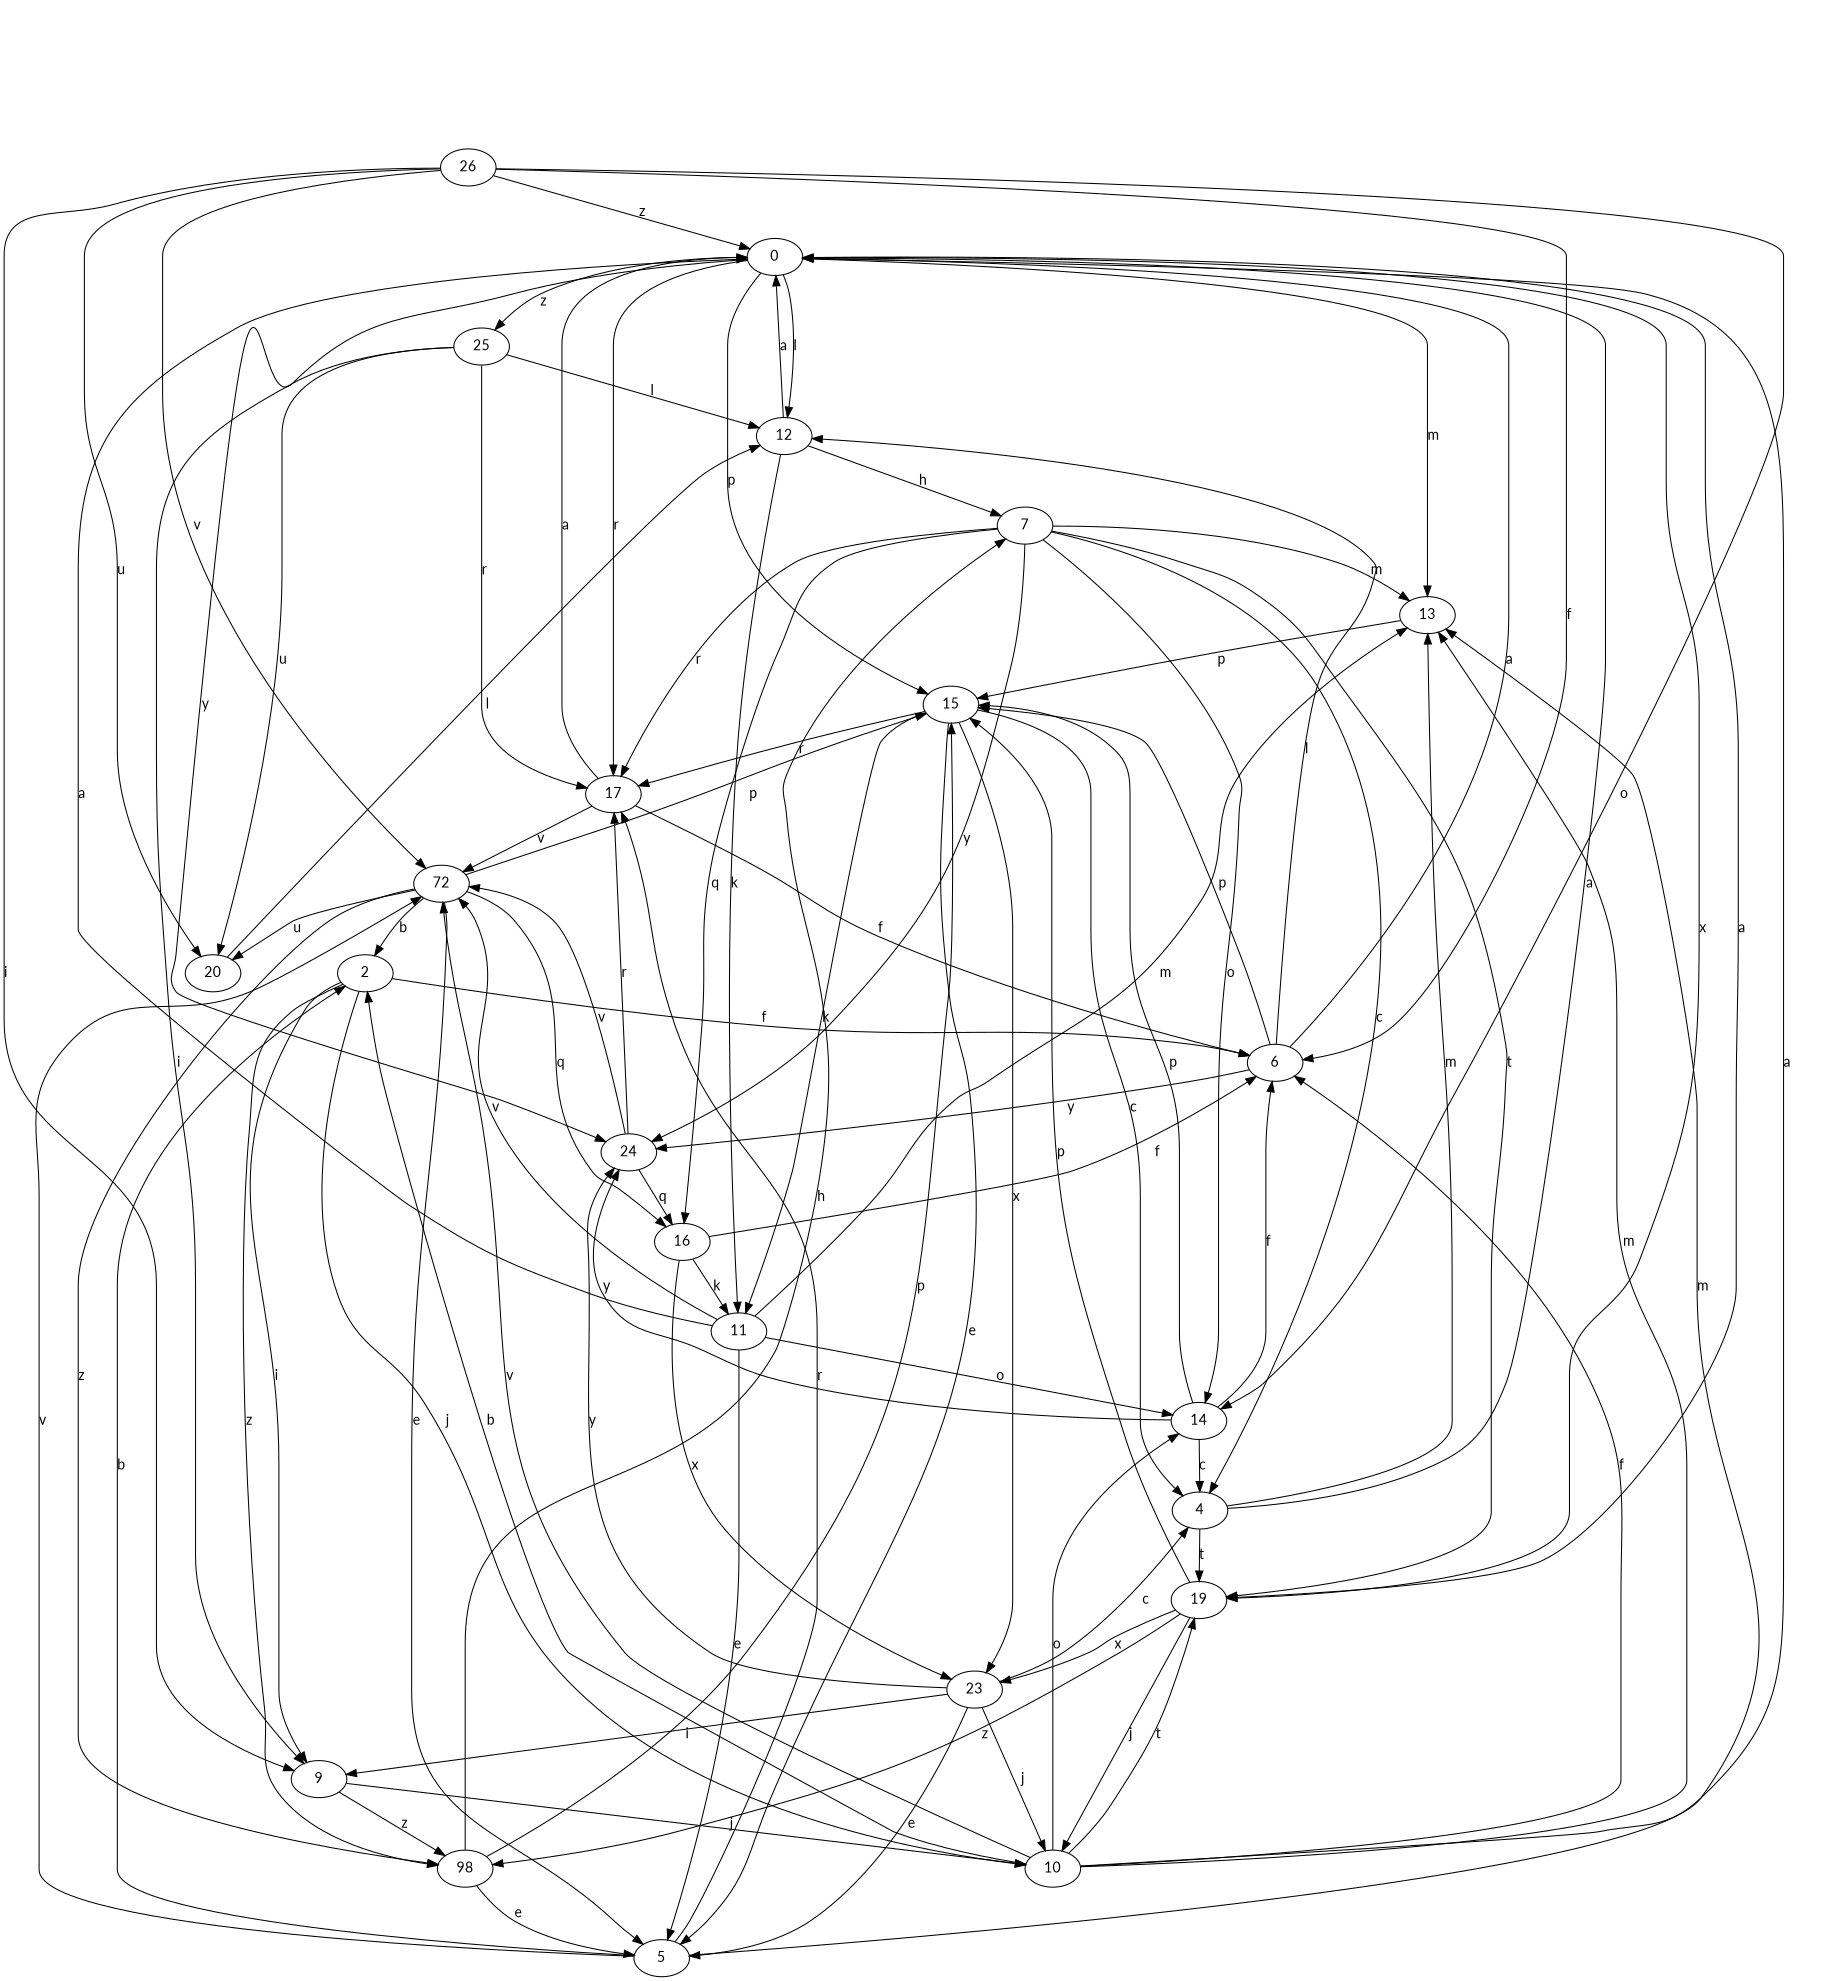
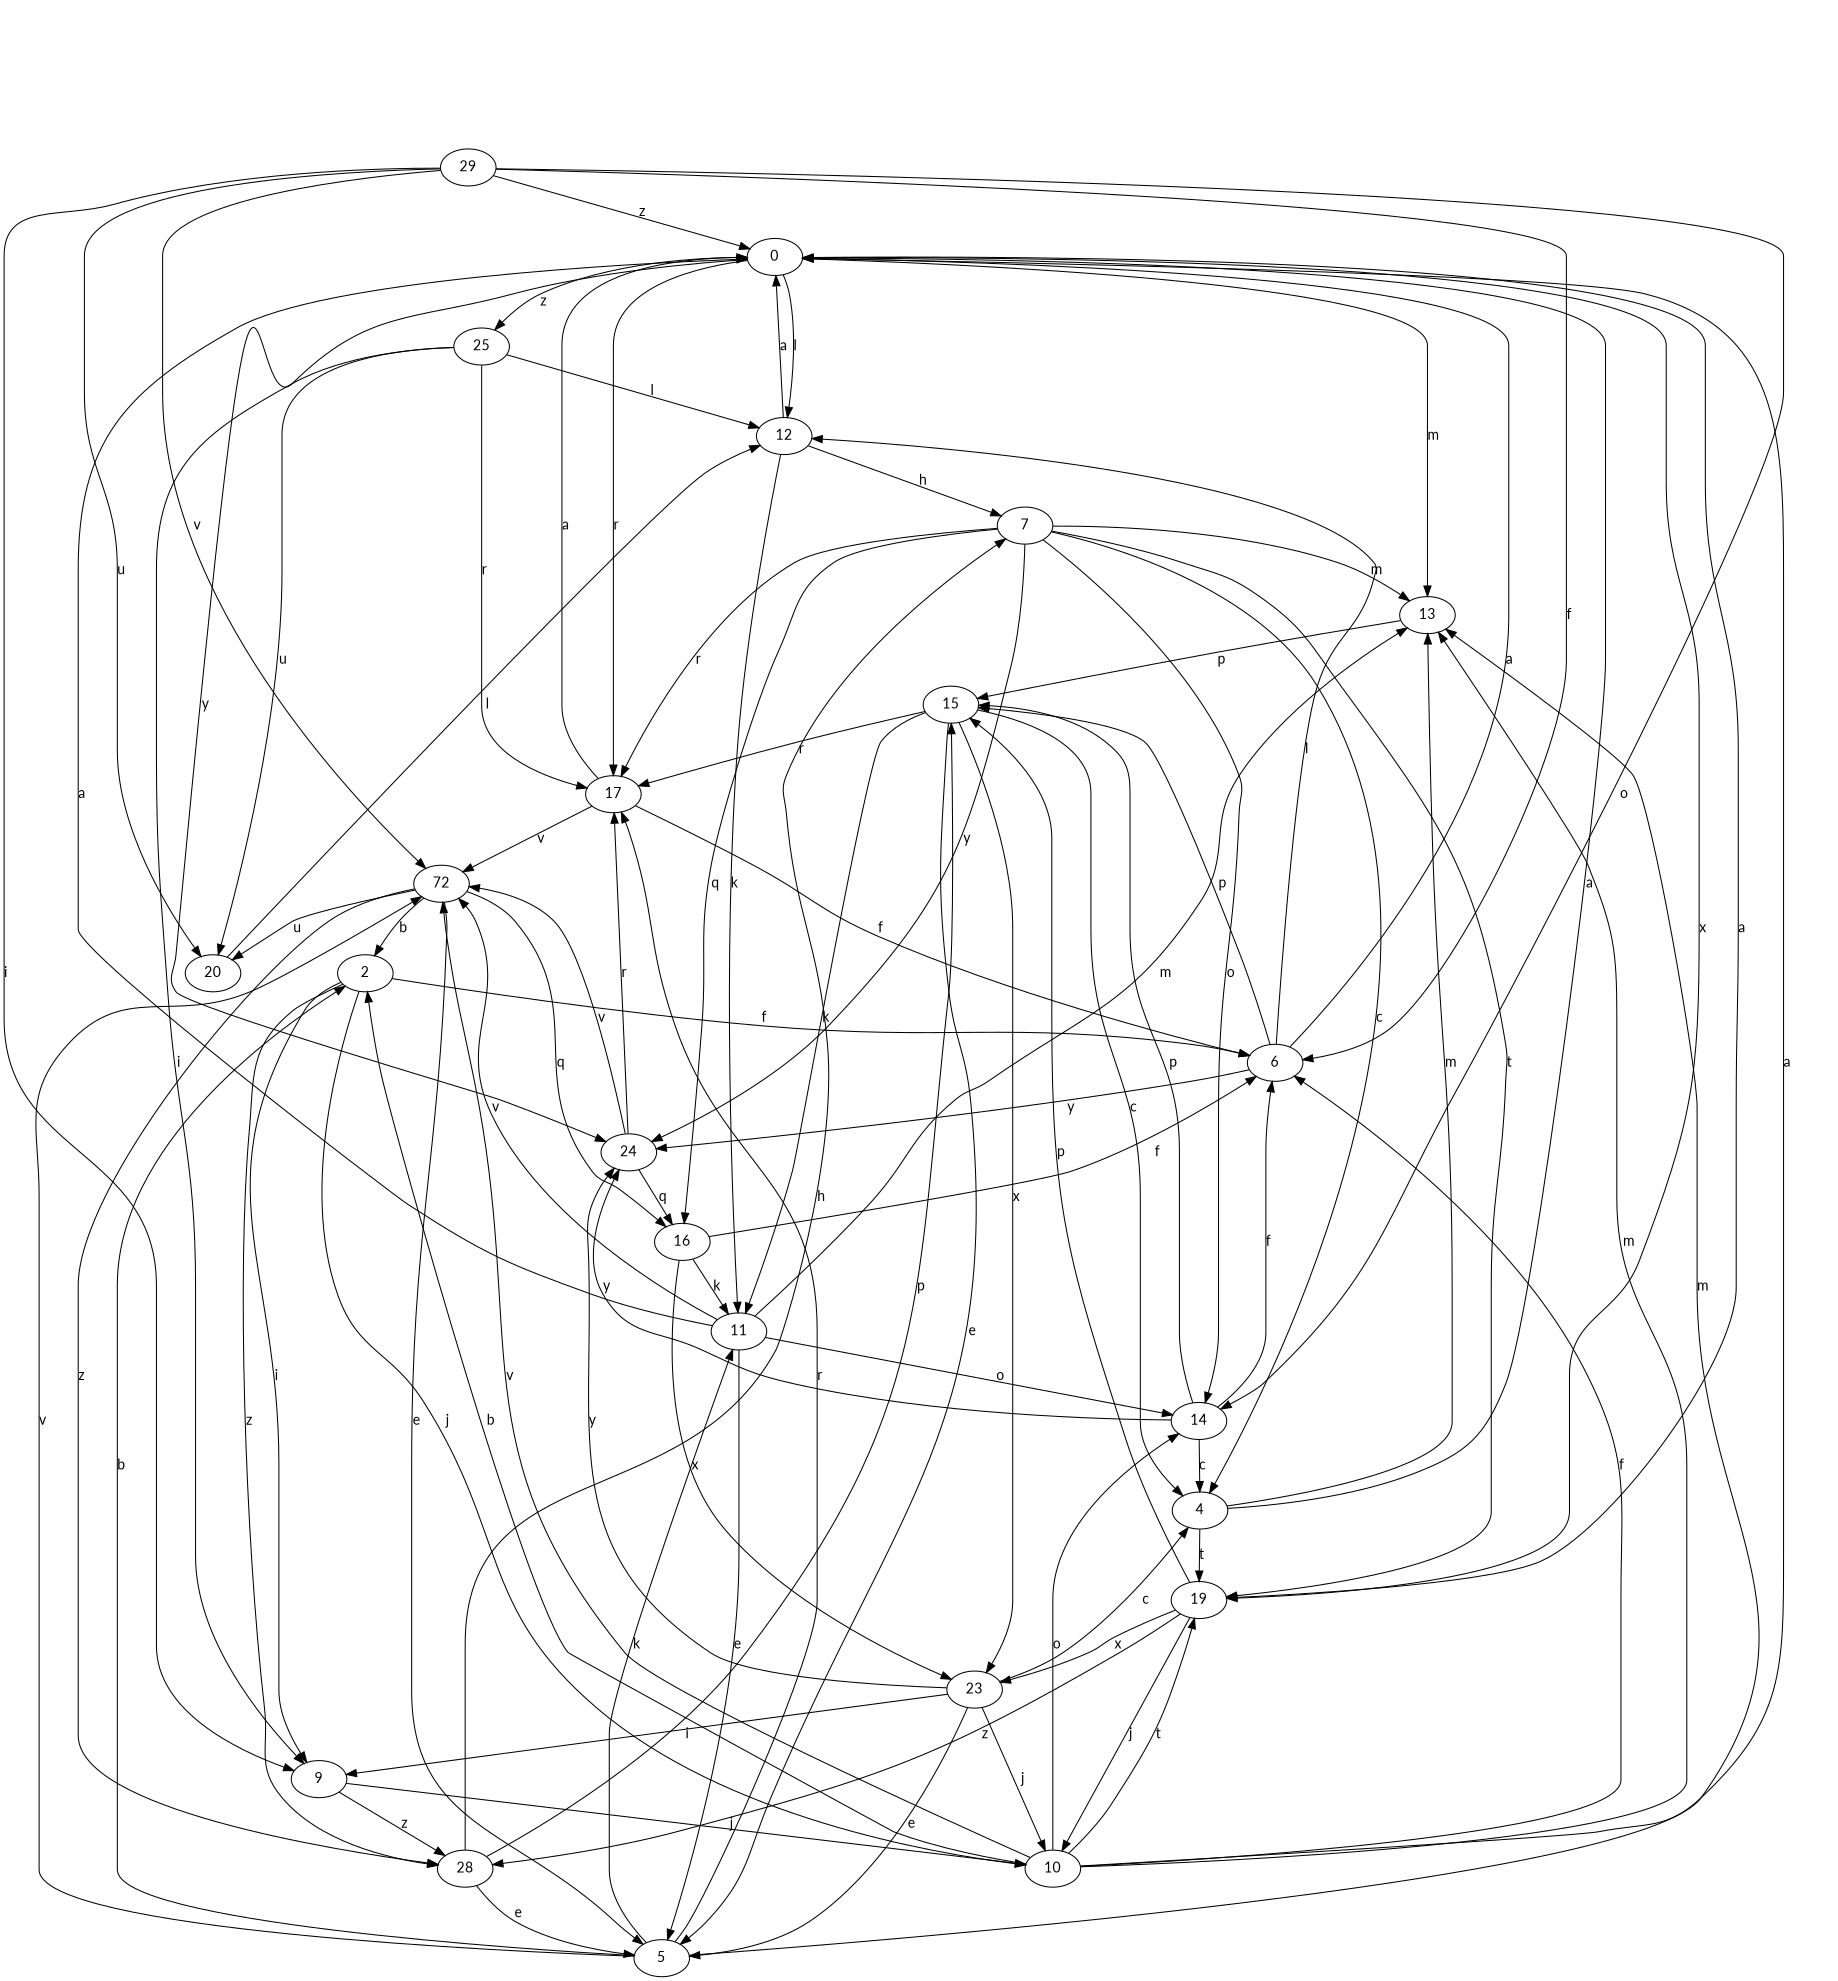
node "26": label "26" -> "29"
edge "0" -> "15": removed, label "p"
edge "72" -> "15": removed, label "p"
edge "5" -> "11": added, label "k"
node "98": label "98" -> "28"
